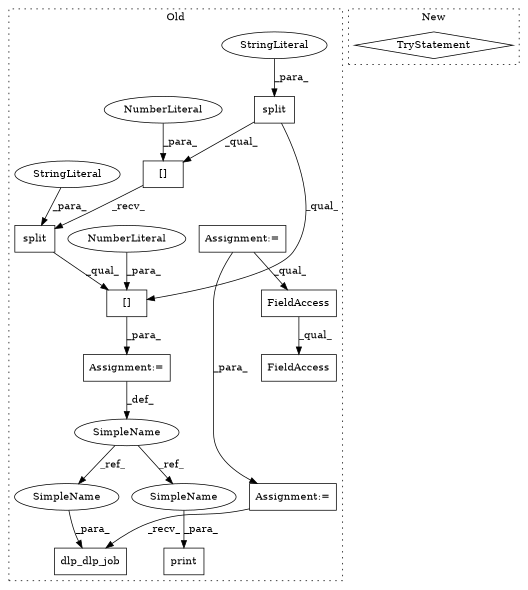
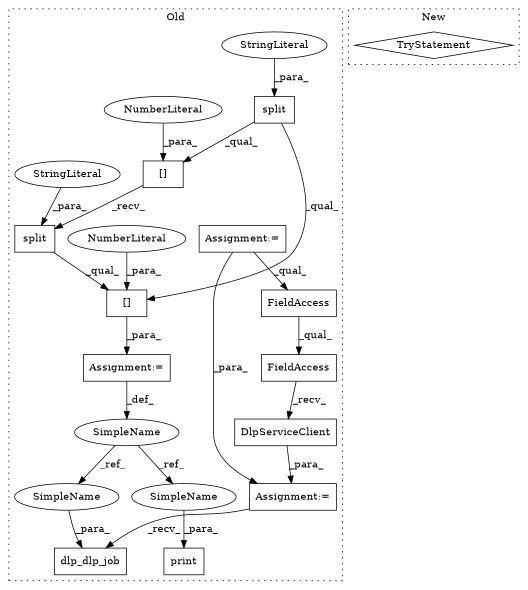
node "DlpServiceClient": added
